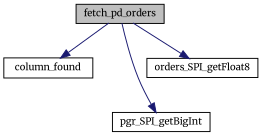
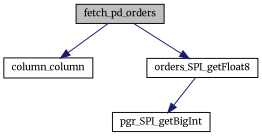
edge "fetch_pd_orders" -> "pgr_SPI_getBigInt": now "orders_SPI_getFloat8" -> "pgr_SPI_getBigInt"
node "column_found": label "column_found" -> "column_column"
